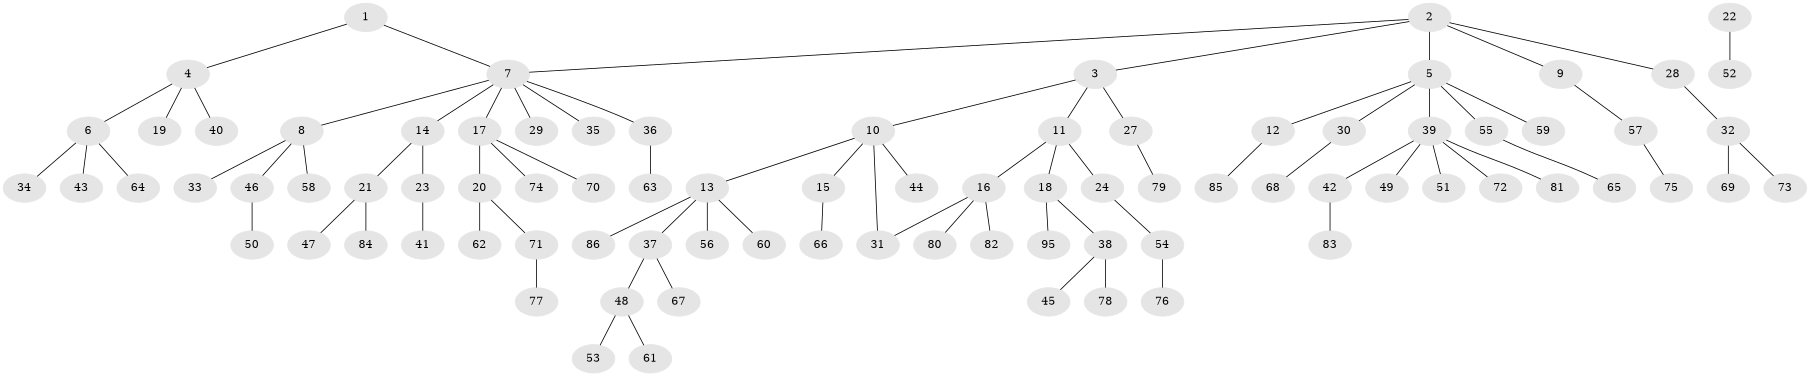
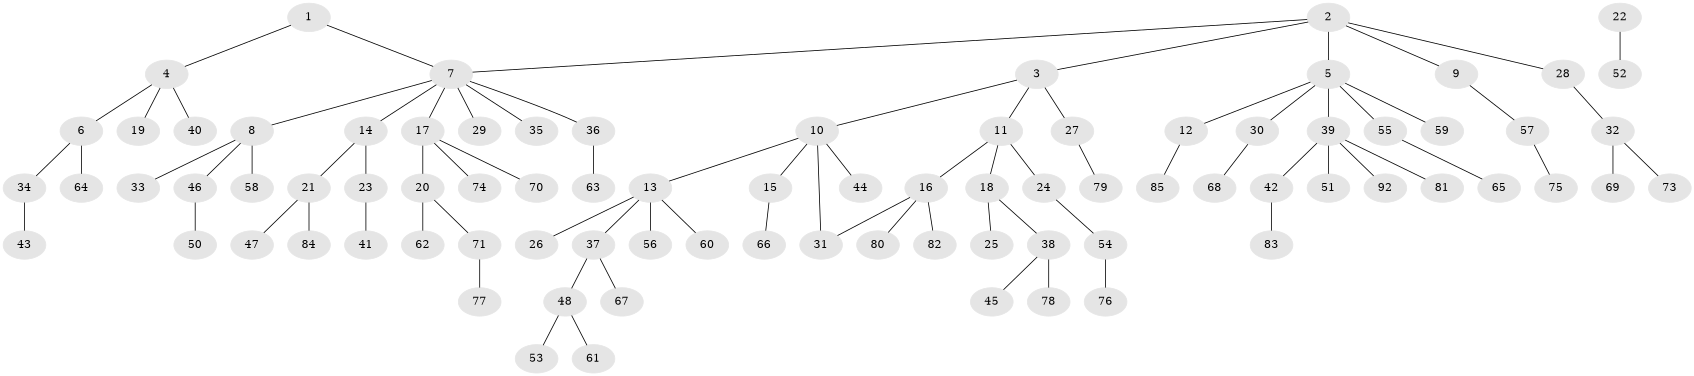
edge "6" -- "43": now "34" -- "43"
node "49": removed
node "72": label "72" -> "92"
node "86": label "86" -> "26"
node "95": label "95" -> "25"
